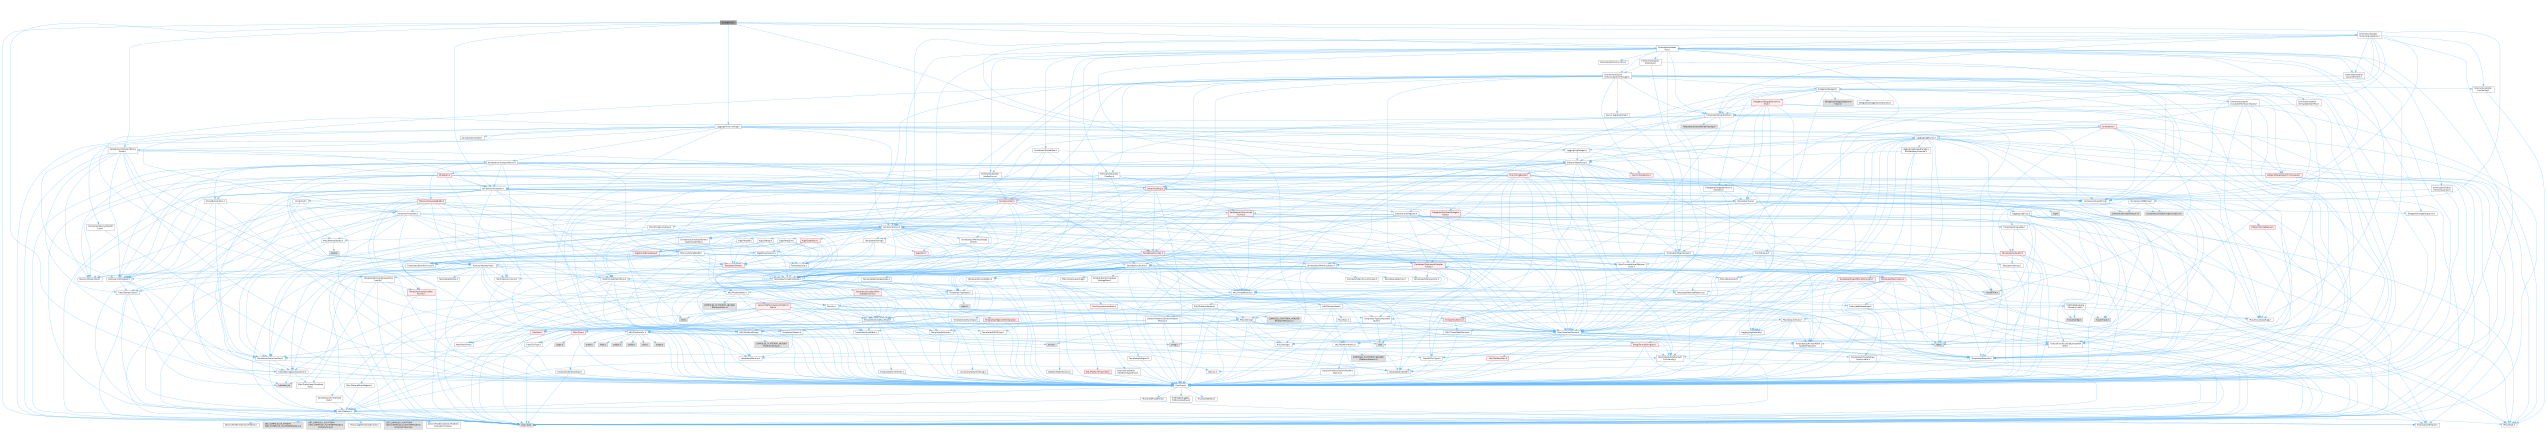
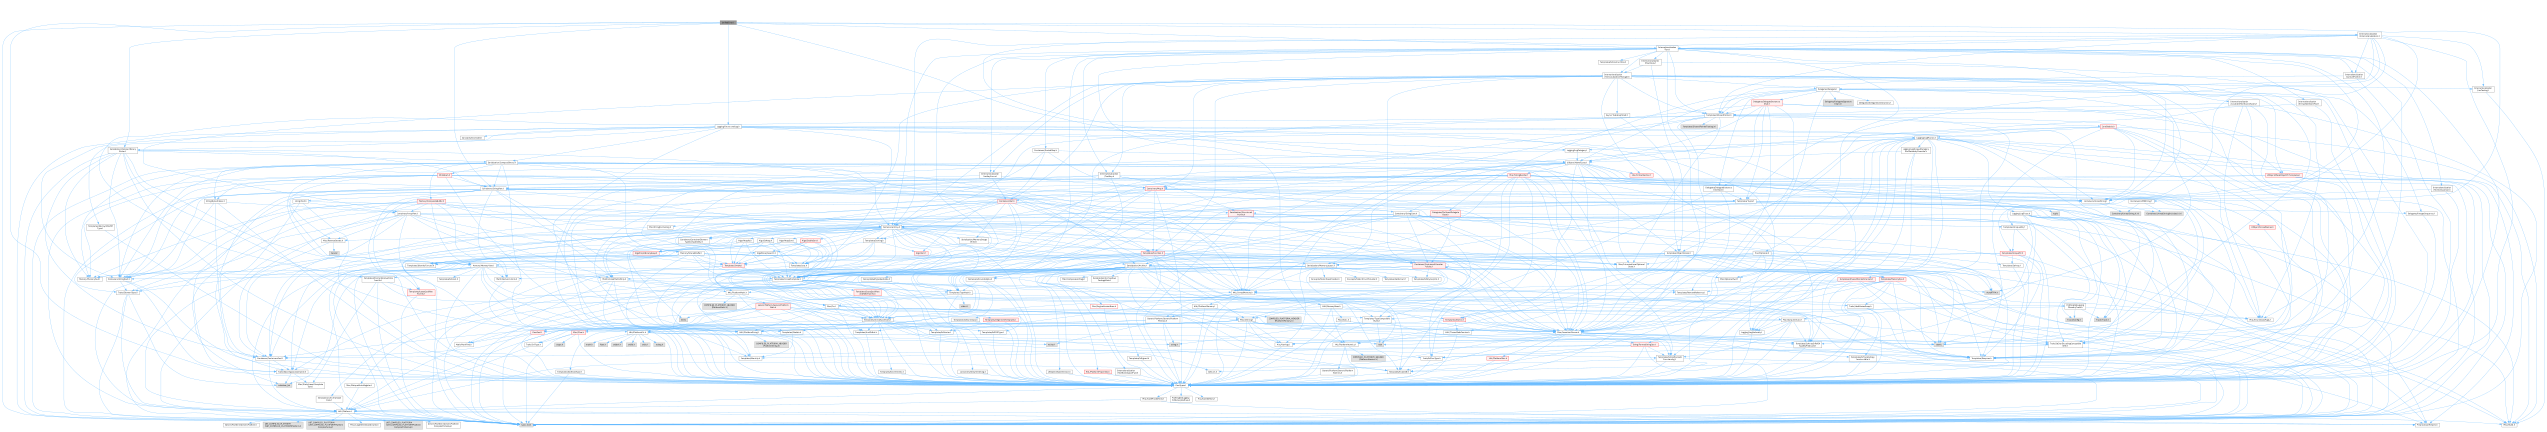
node "Concepts/StaticClassProvider.h": added
